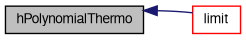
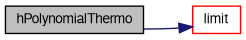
edge "limit" -> "hPolynomialThermo": reversed
